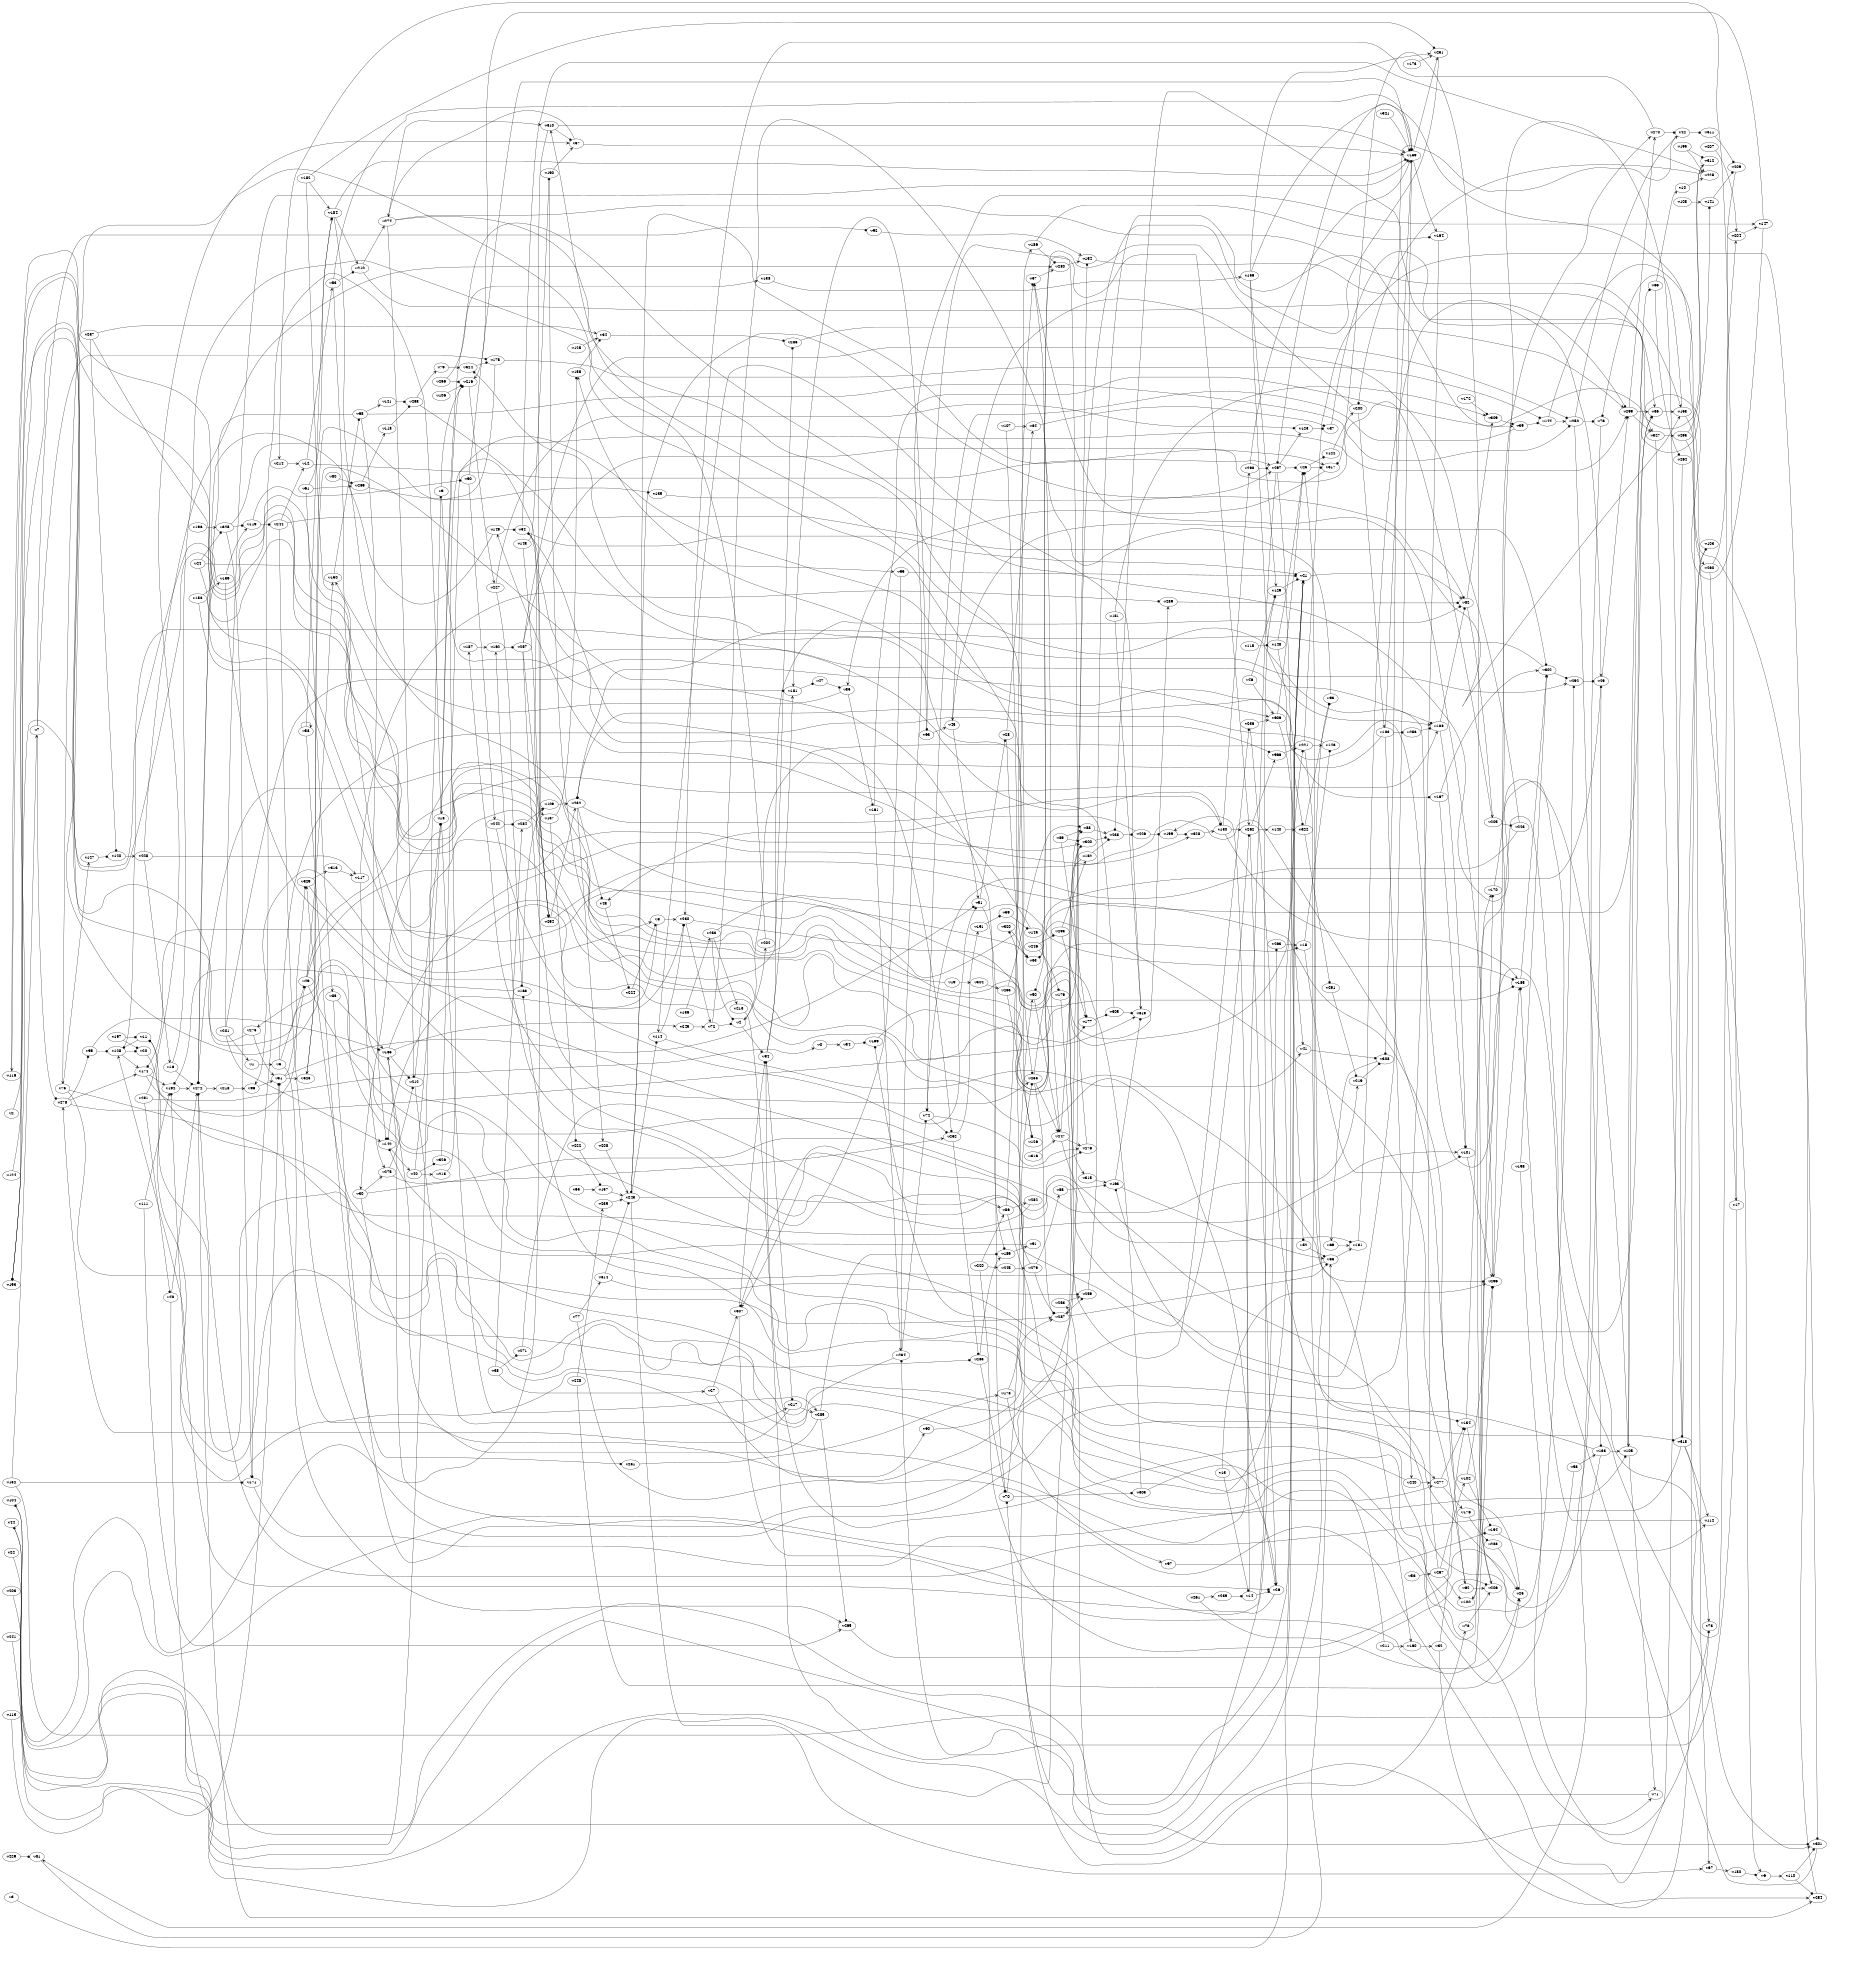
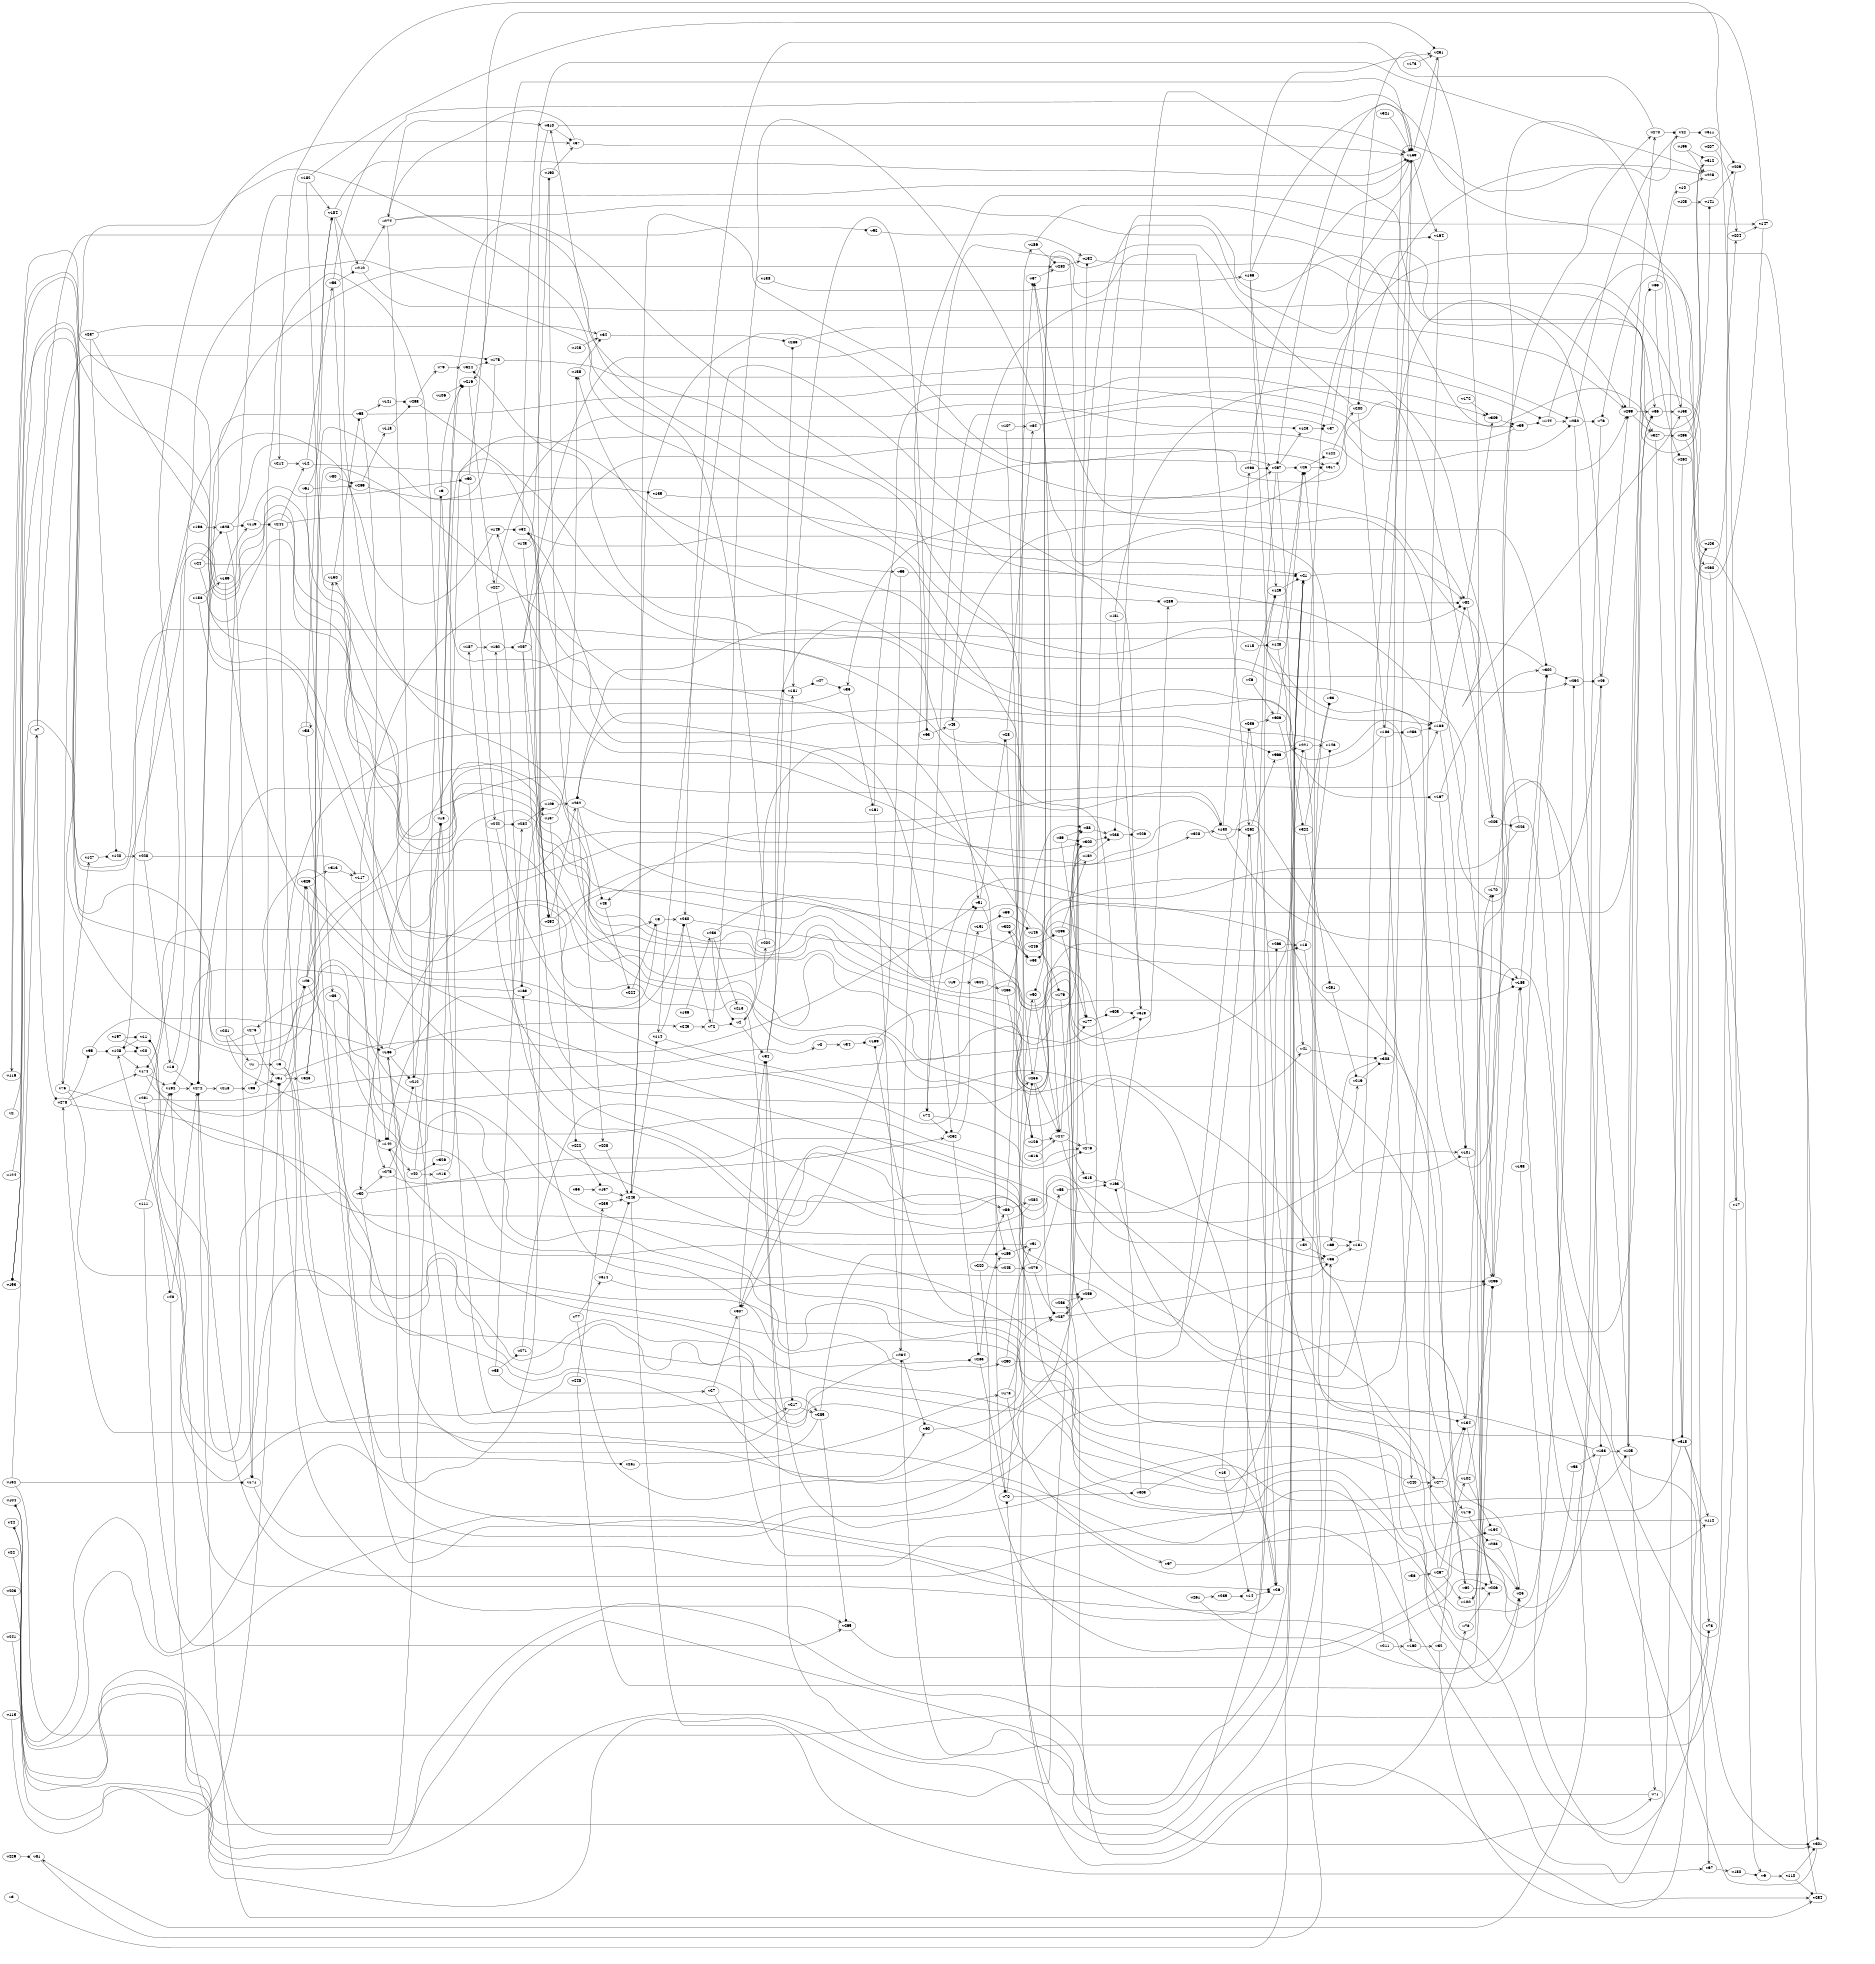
node "v266": removed
edge "v201" -> "v606": removed
node "v140": removed
node "v199": removed
edge "v126" -> "v247": added
edge "v234" -> "v74": now "v234" -> "v60"
node "v290": added
